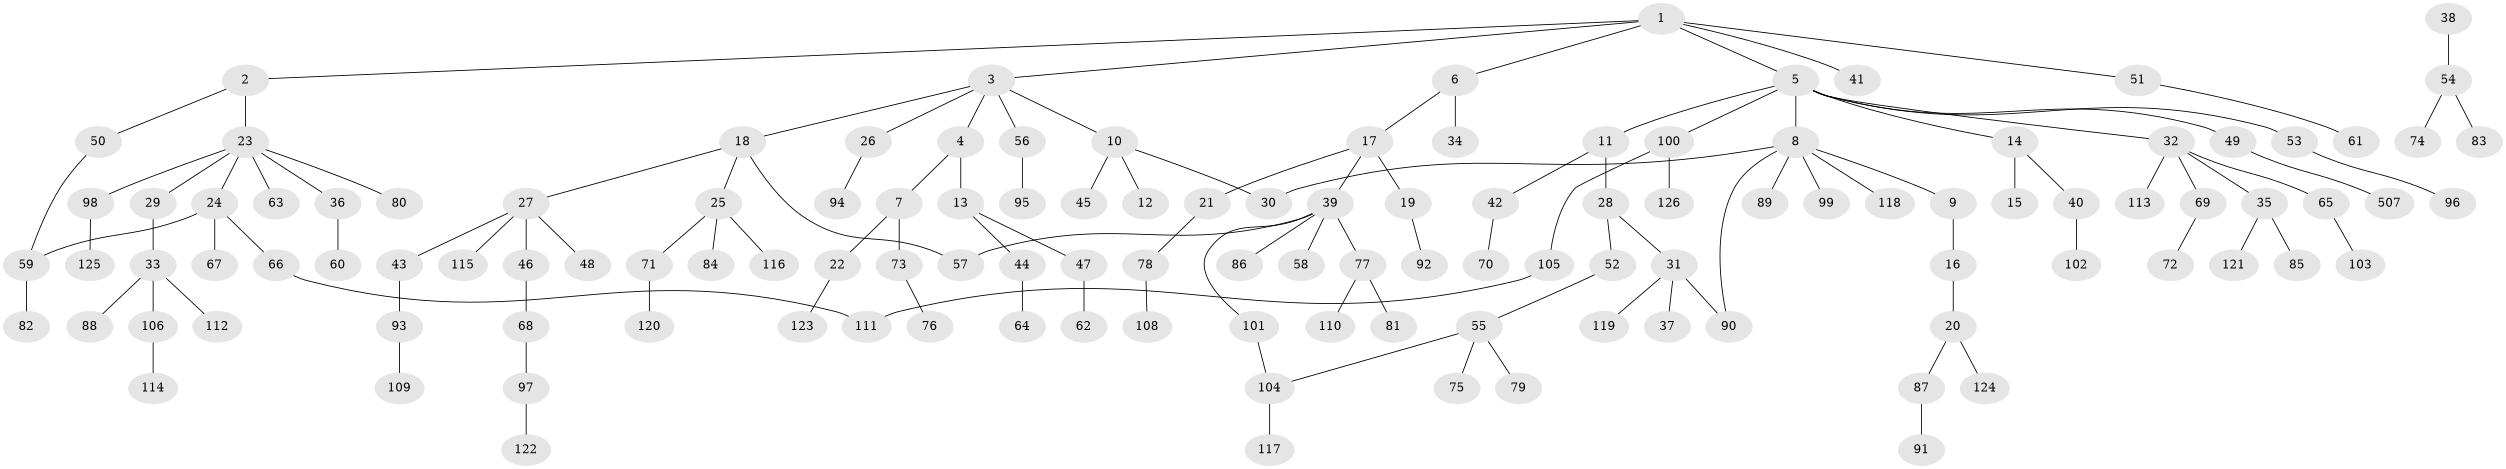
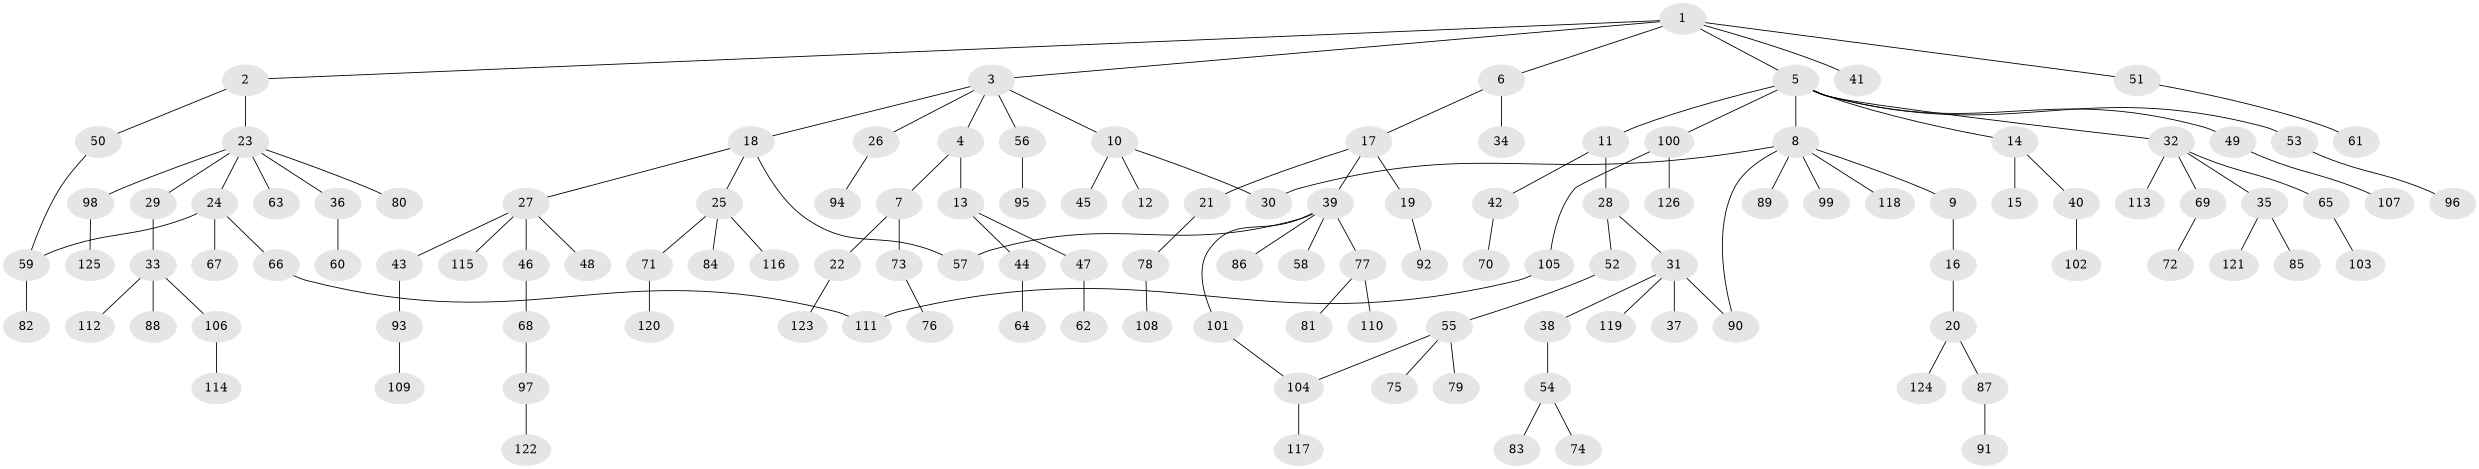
node "507": label "507" -> "107"
edge "31" -- "38": added
